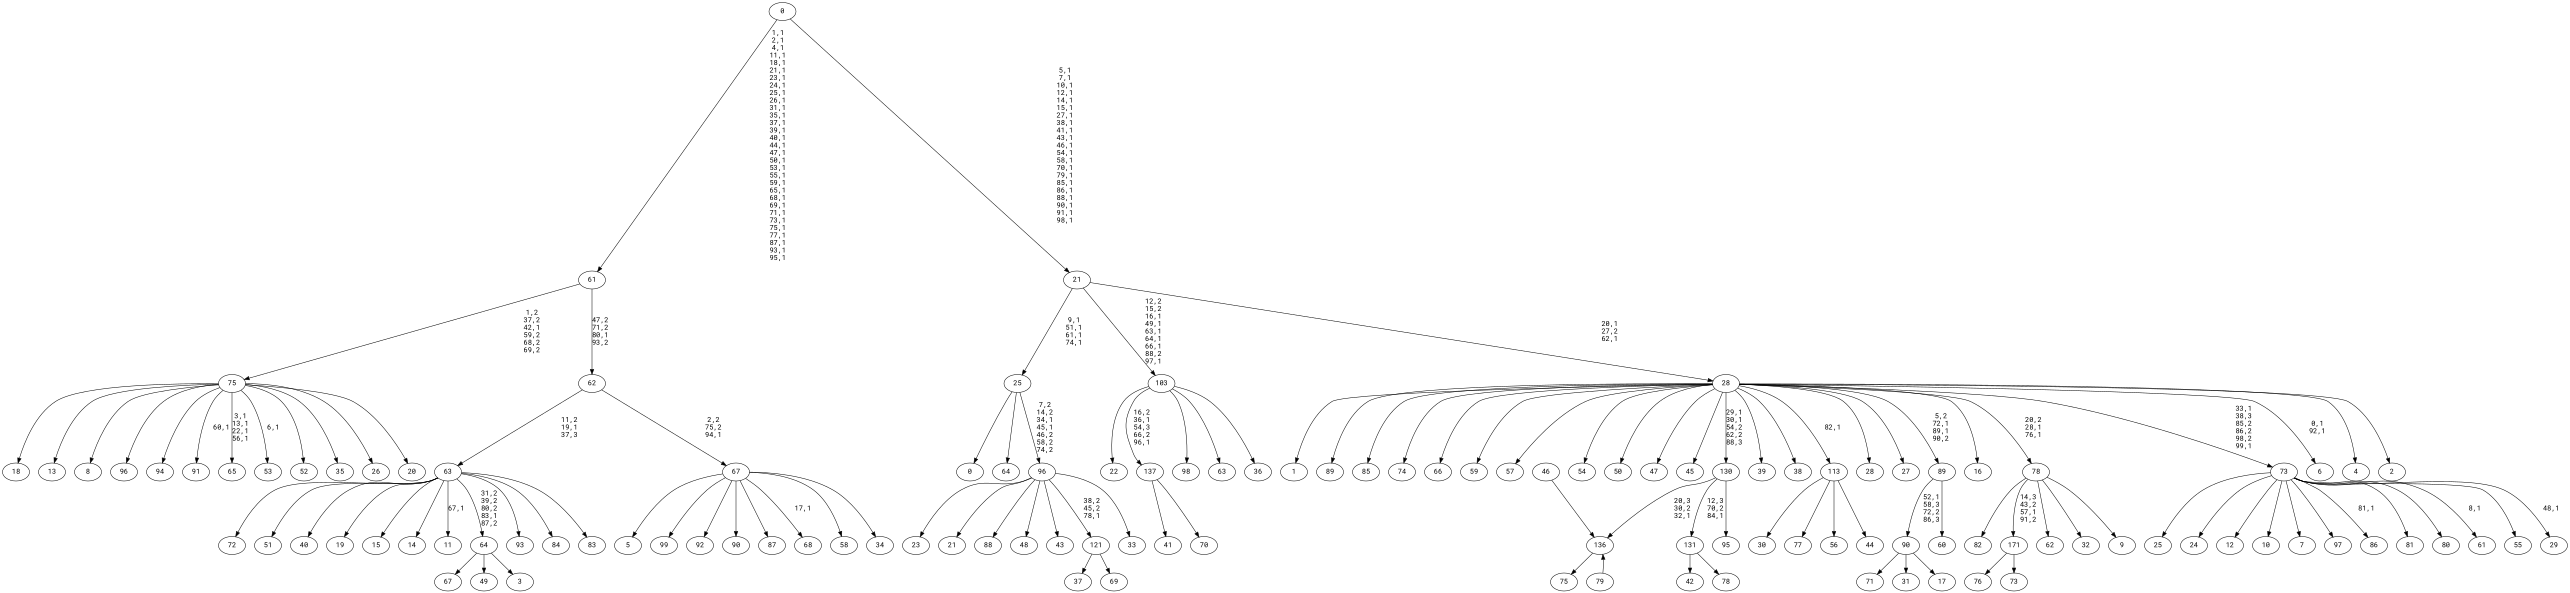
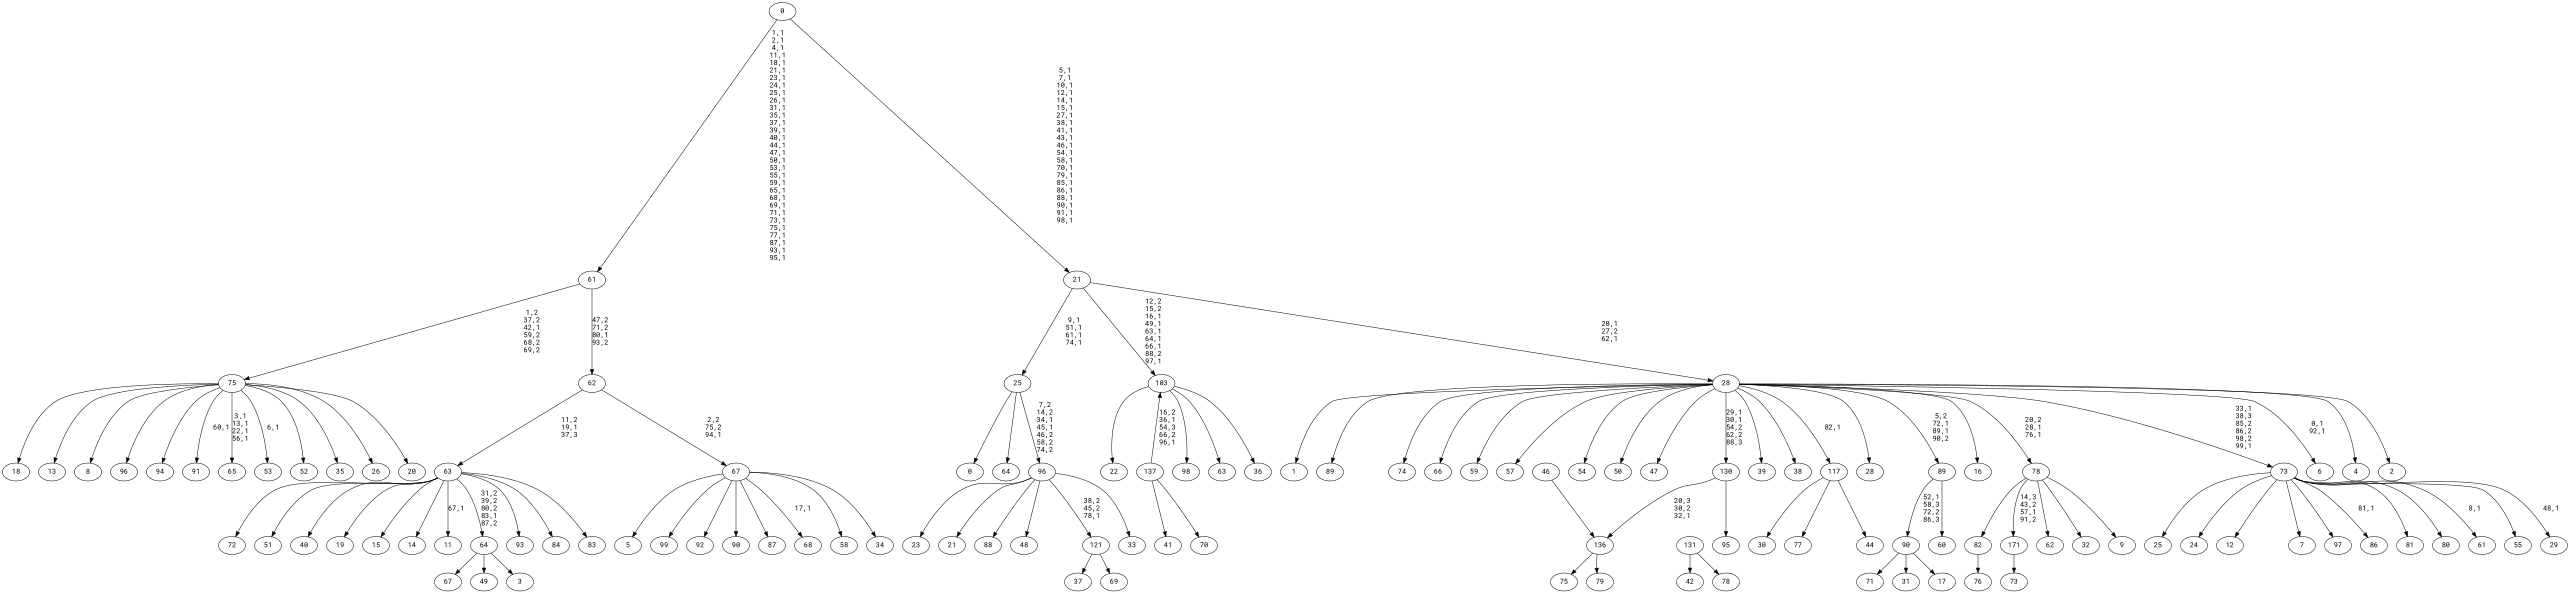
edge "103" -> "137": reversed
node "85": removed
node "45": removed
node "113": label "113" -> "117"
node "27": removed
edge "130" -> "131": removed, label "12,3 70,2 84,1"
node "43": removed
node "56": removed
node "10": removed
edge "171" -> "76": now "82" -> "76"
edge "79" -> "136": reversed
